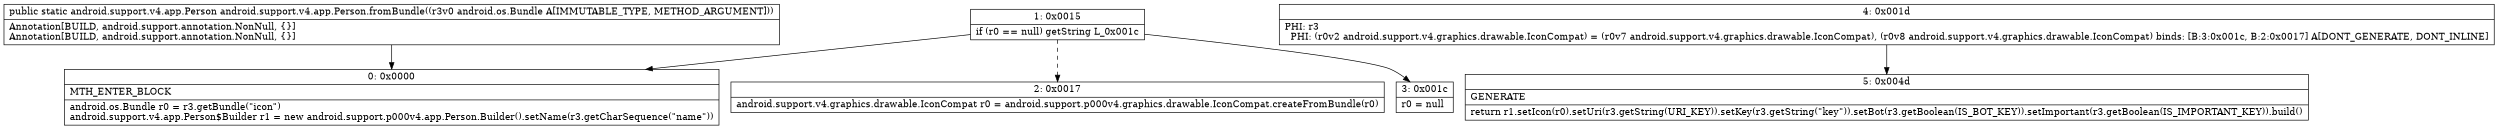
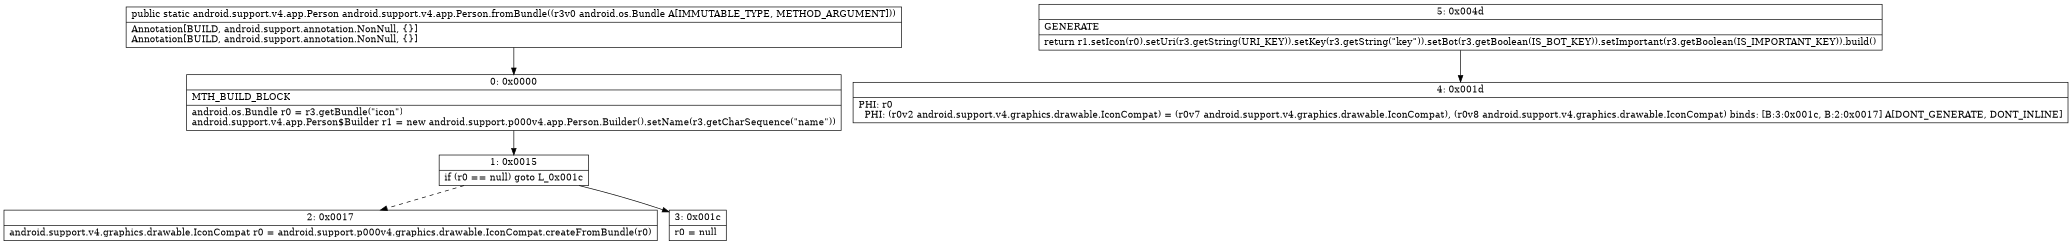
node "4: 0x001d": text "PHI: r3" -> "PHI: r0"
node "1: 0x0015": text "if (r0 == null) getString L_0x001c" -> "if (r0 == null) goto L_0x001c"
edge "1: 0x0015" -> "0: 0x0000": reversed
edge "4: 0x001d" -> "5: 0x004d": reversed
node "0: 0x0000": text "MTH_ENTER_BLOCK" -> "MTH_BUILD_BLOCK"
